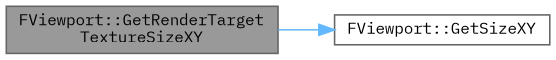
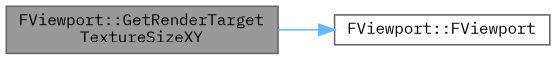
node "FViewport::GetSizeXY": label "FViewport::GetSizeXY" -> "FViewport::FViewport"
